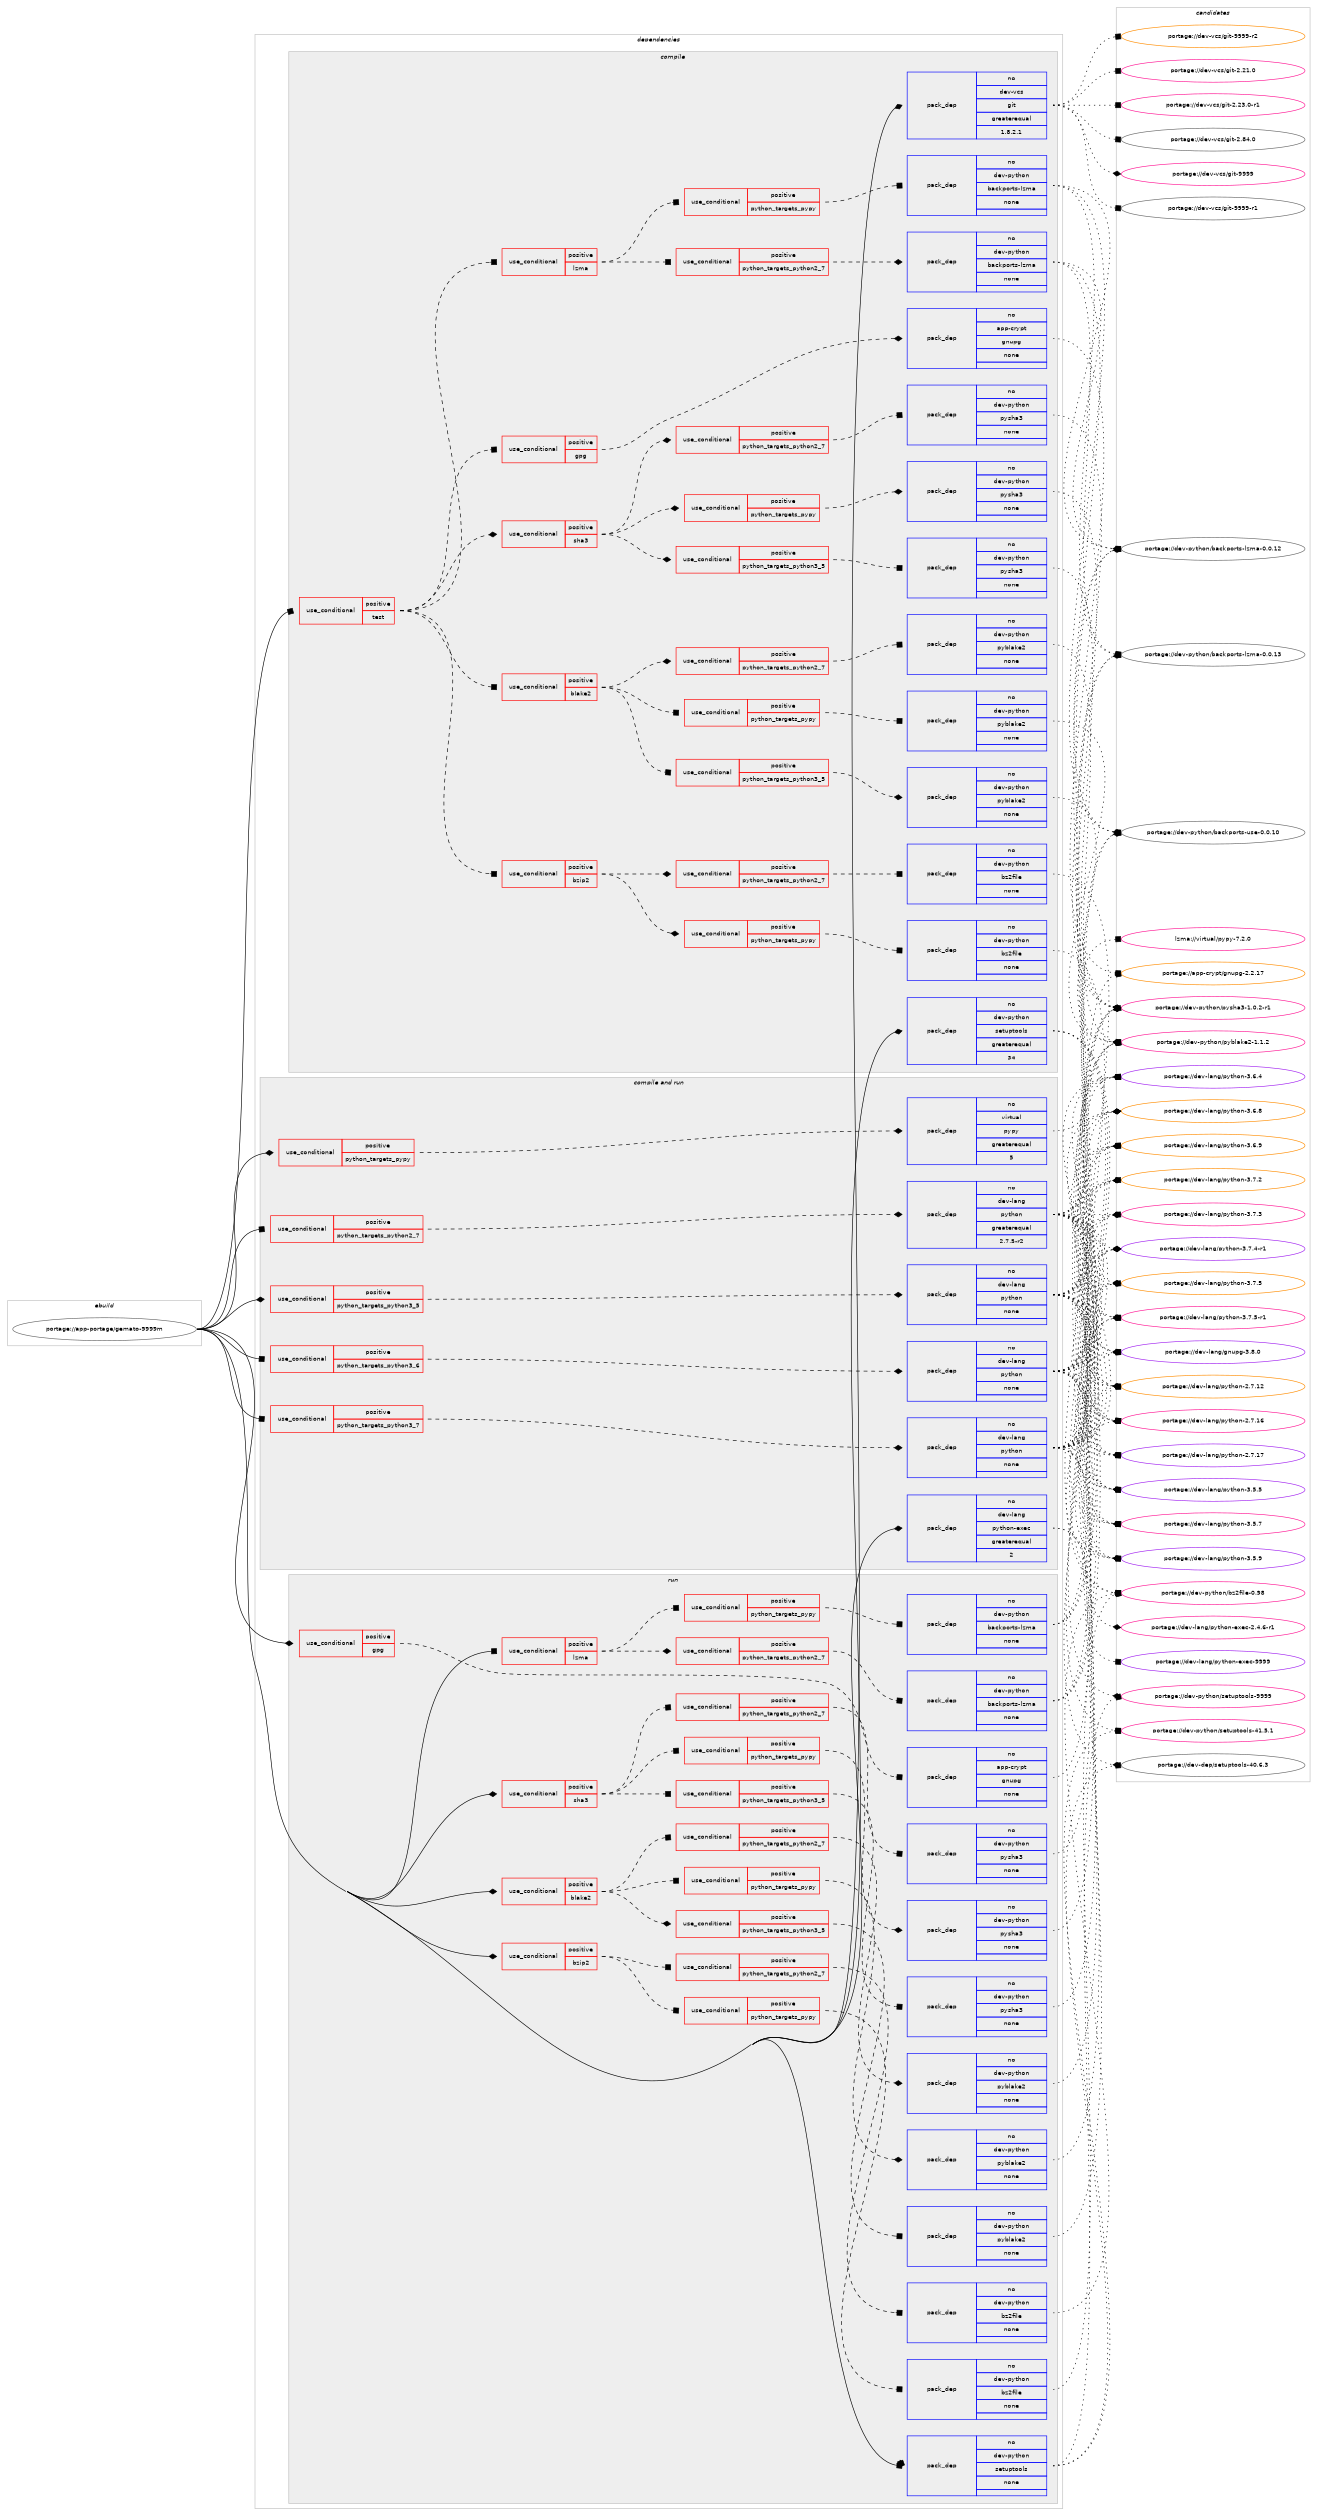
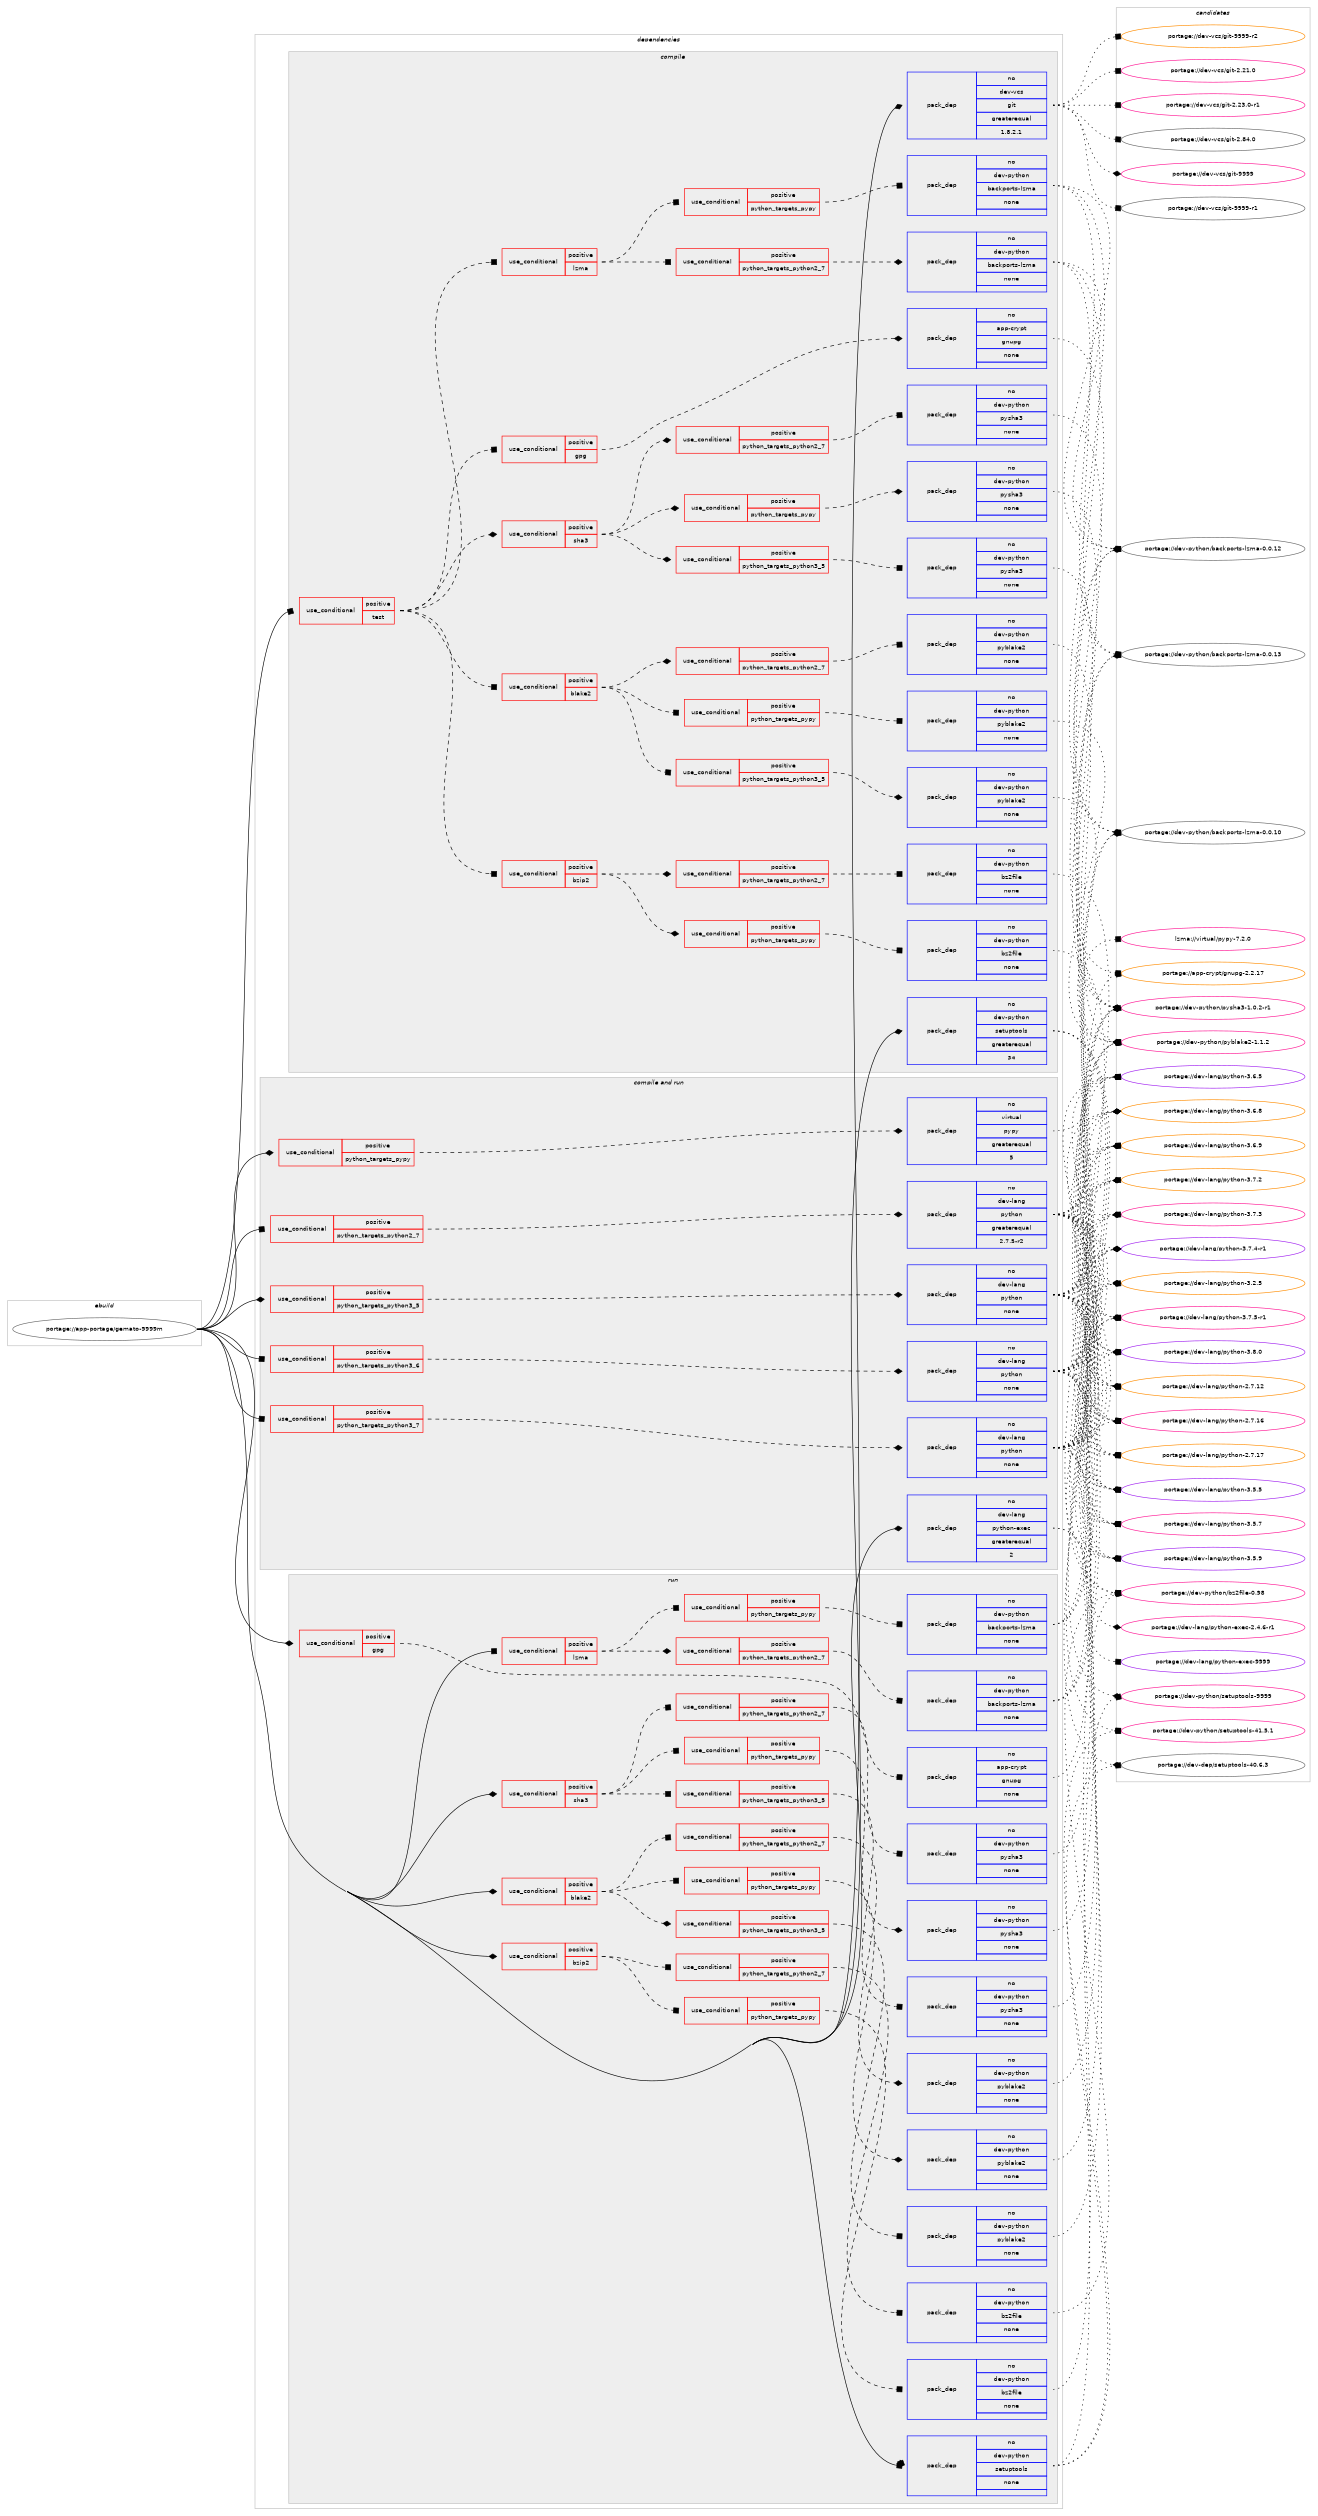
node "portage://dev-python/backports-use-0.0.10": label "portage://dev-python/backports-use-0.0.10" -> "portage://dev-python/backports-lzma-0.0.10"
node "portage://dev-lang/python-3.6.4": label "portage://dev-lang/python-3.6.4" -> "portage://dev-lang/python-3.6.5"
node "portage://dev-lang/python-3.7.5": label "portage://dev-lang/python-3.7.5" -> "portage://dev-lang/python-3.2.5"
node "portage://dev-lang/gnupg-3.8.0": label "portage://dev-lang/gnupg-3.8.0" -> "portage://dev-lang/python-3.8.0"
node "portage://dev-lang/python-2.7.17": color purple -> darkorange
